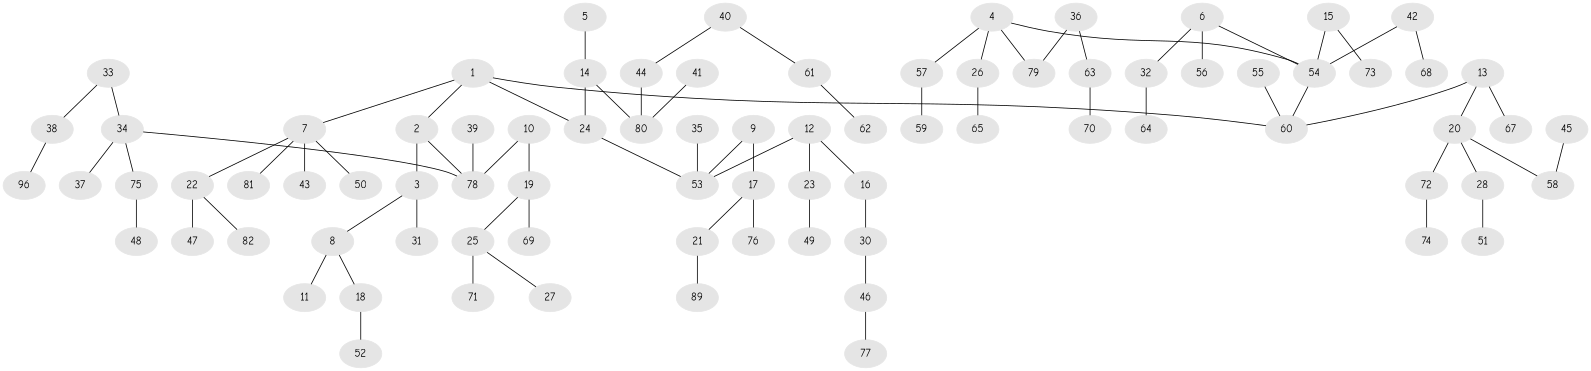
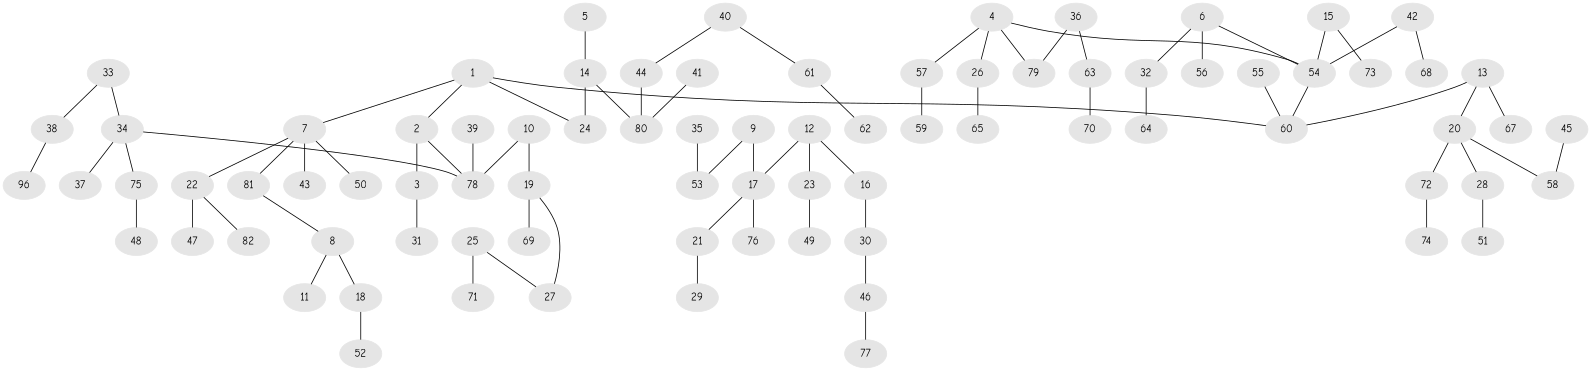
edge "12" -- "53": now "12" -- "17"
edge "24" -- "53": removed
edge "19" -- "25": now "19" -- "27"
edge "3" -- "8": now "81" -- "8"
node "89": label "89" -> "29"
